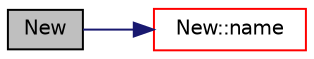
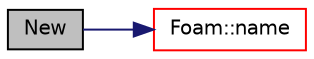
node "New::name": label "New::name" -> "Foam::name"
